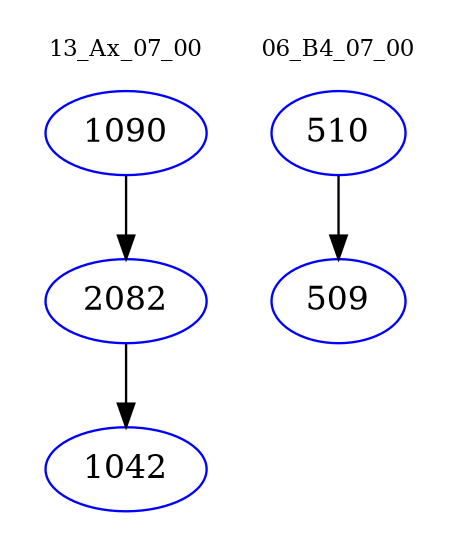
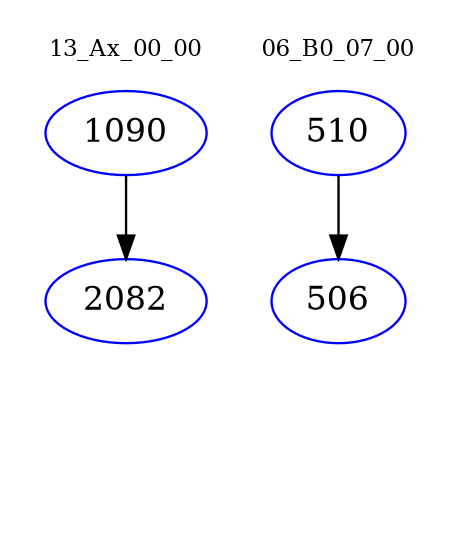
cluster "13_Ax_07_00": label "13_Ax_07_00" -> "13_Ax_00_00"
cluster "06_B4_07_00": label "06_B4_07_00" -> "06_B0_07_00"
node "509": label "509" -> "506"
node "1042": removed
